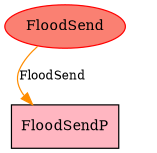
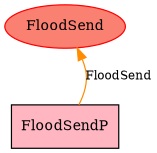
edge "FloodSend" -> "FloodSendP": reversed
